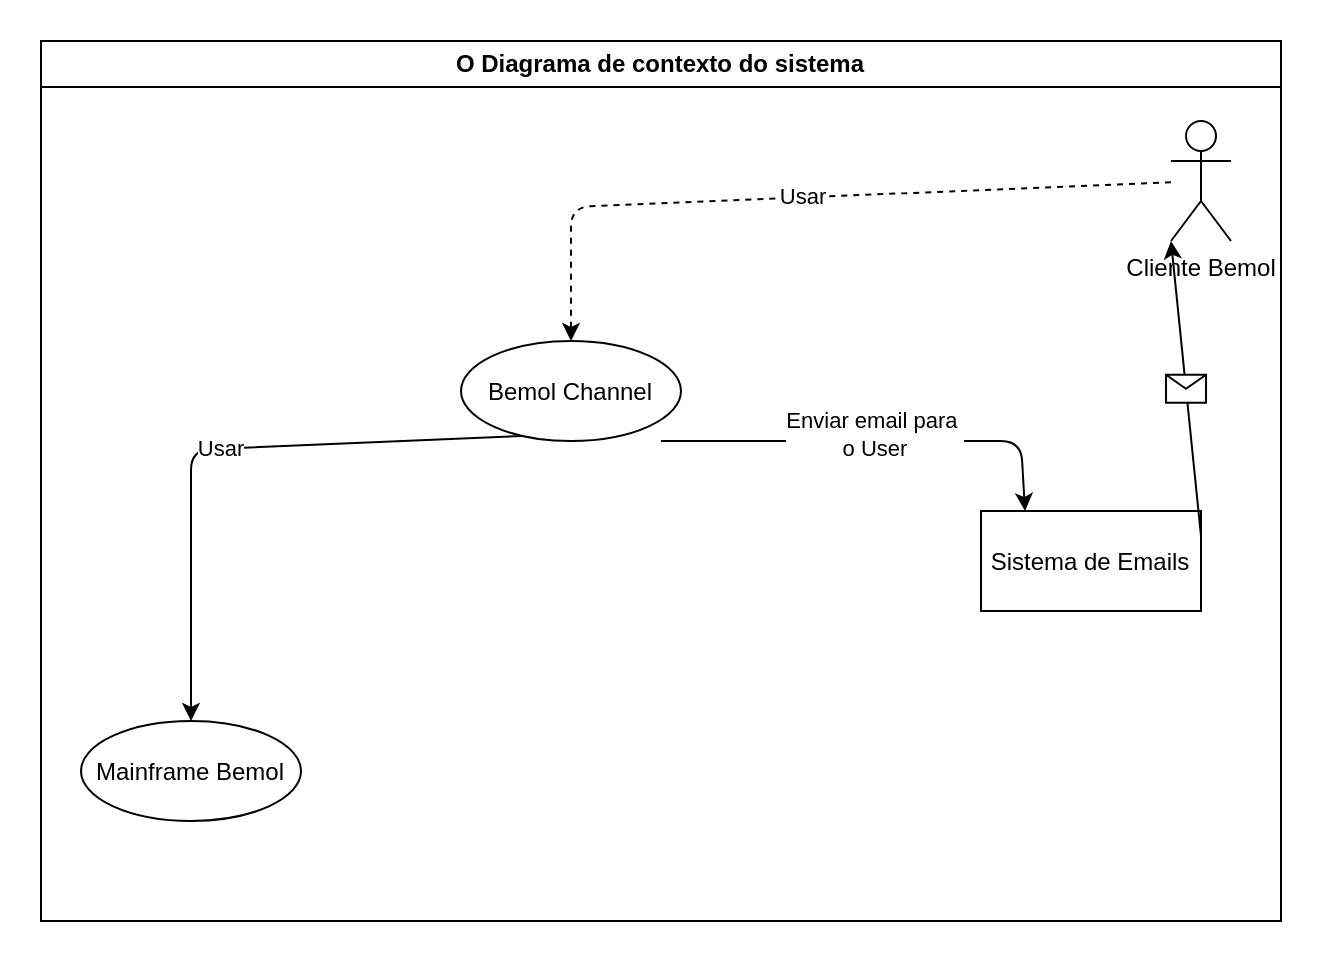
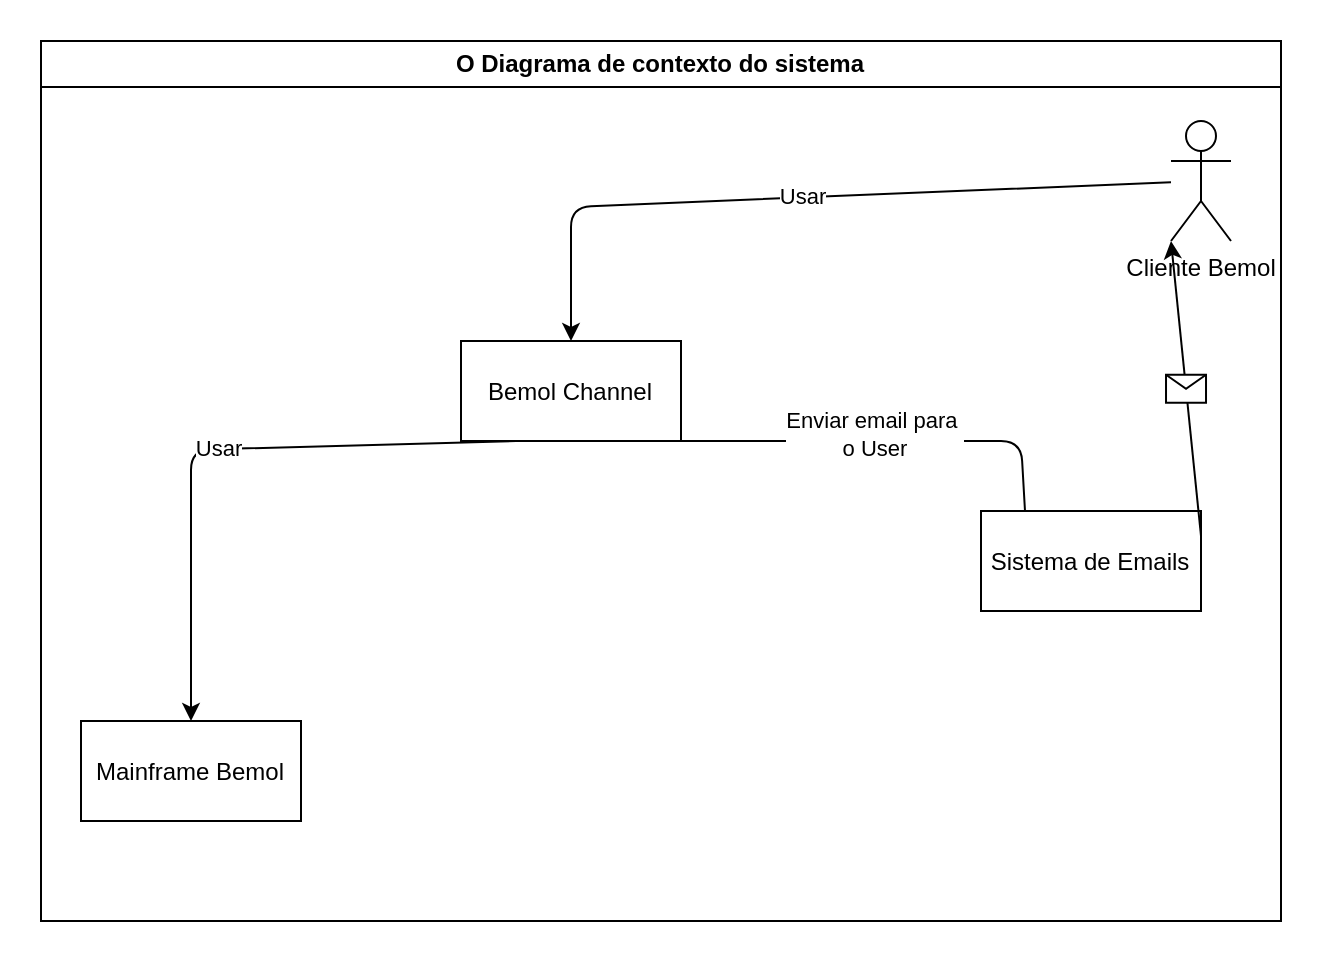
edge "Cliente Bemol" -> "Bemol Channel": style dashed -> solid
node "Bemol Channel": shape ellipse -> rectangle
edge "Bemol Channel" -> "Sistema de Emails": arrowhead classic -> none
node "Mainframe Bemol": shape ellipse -> rectangle
